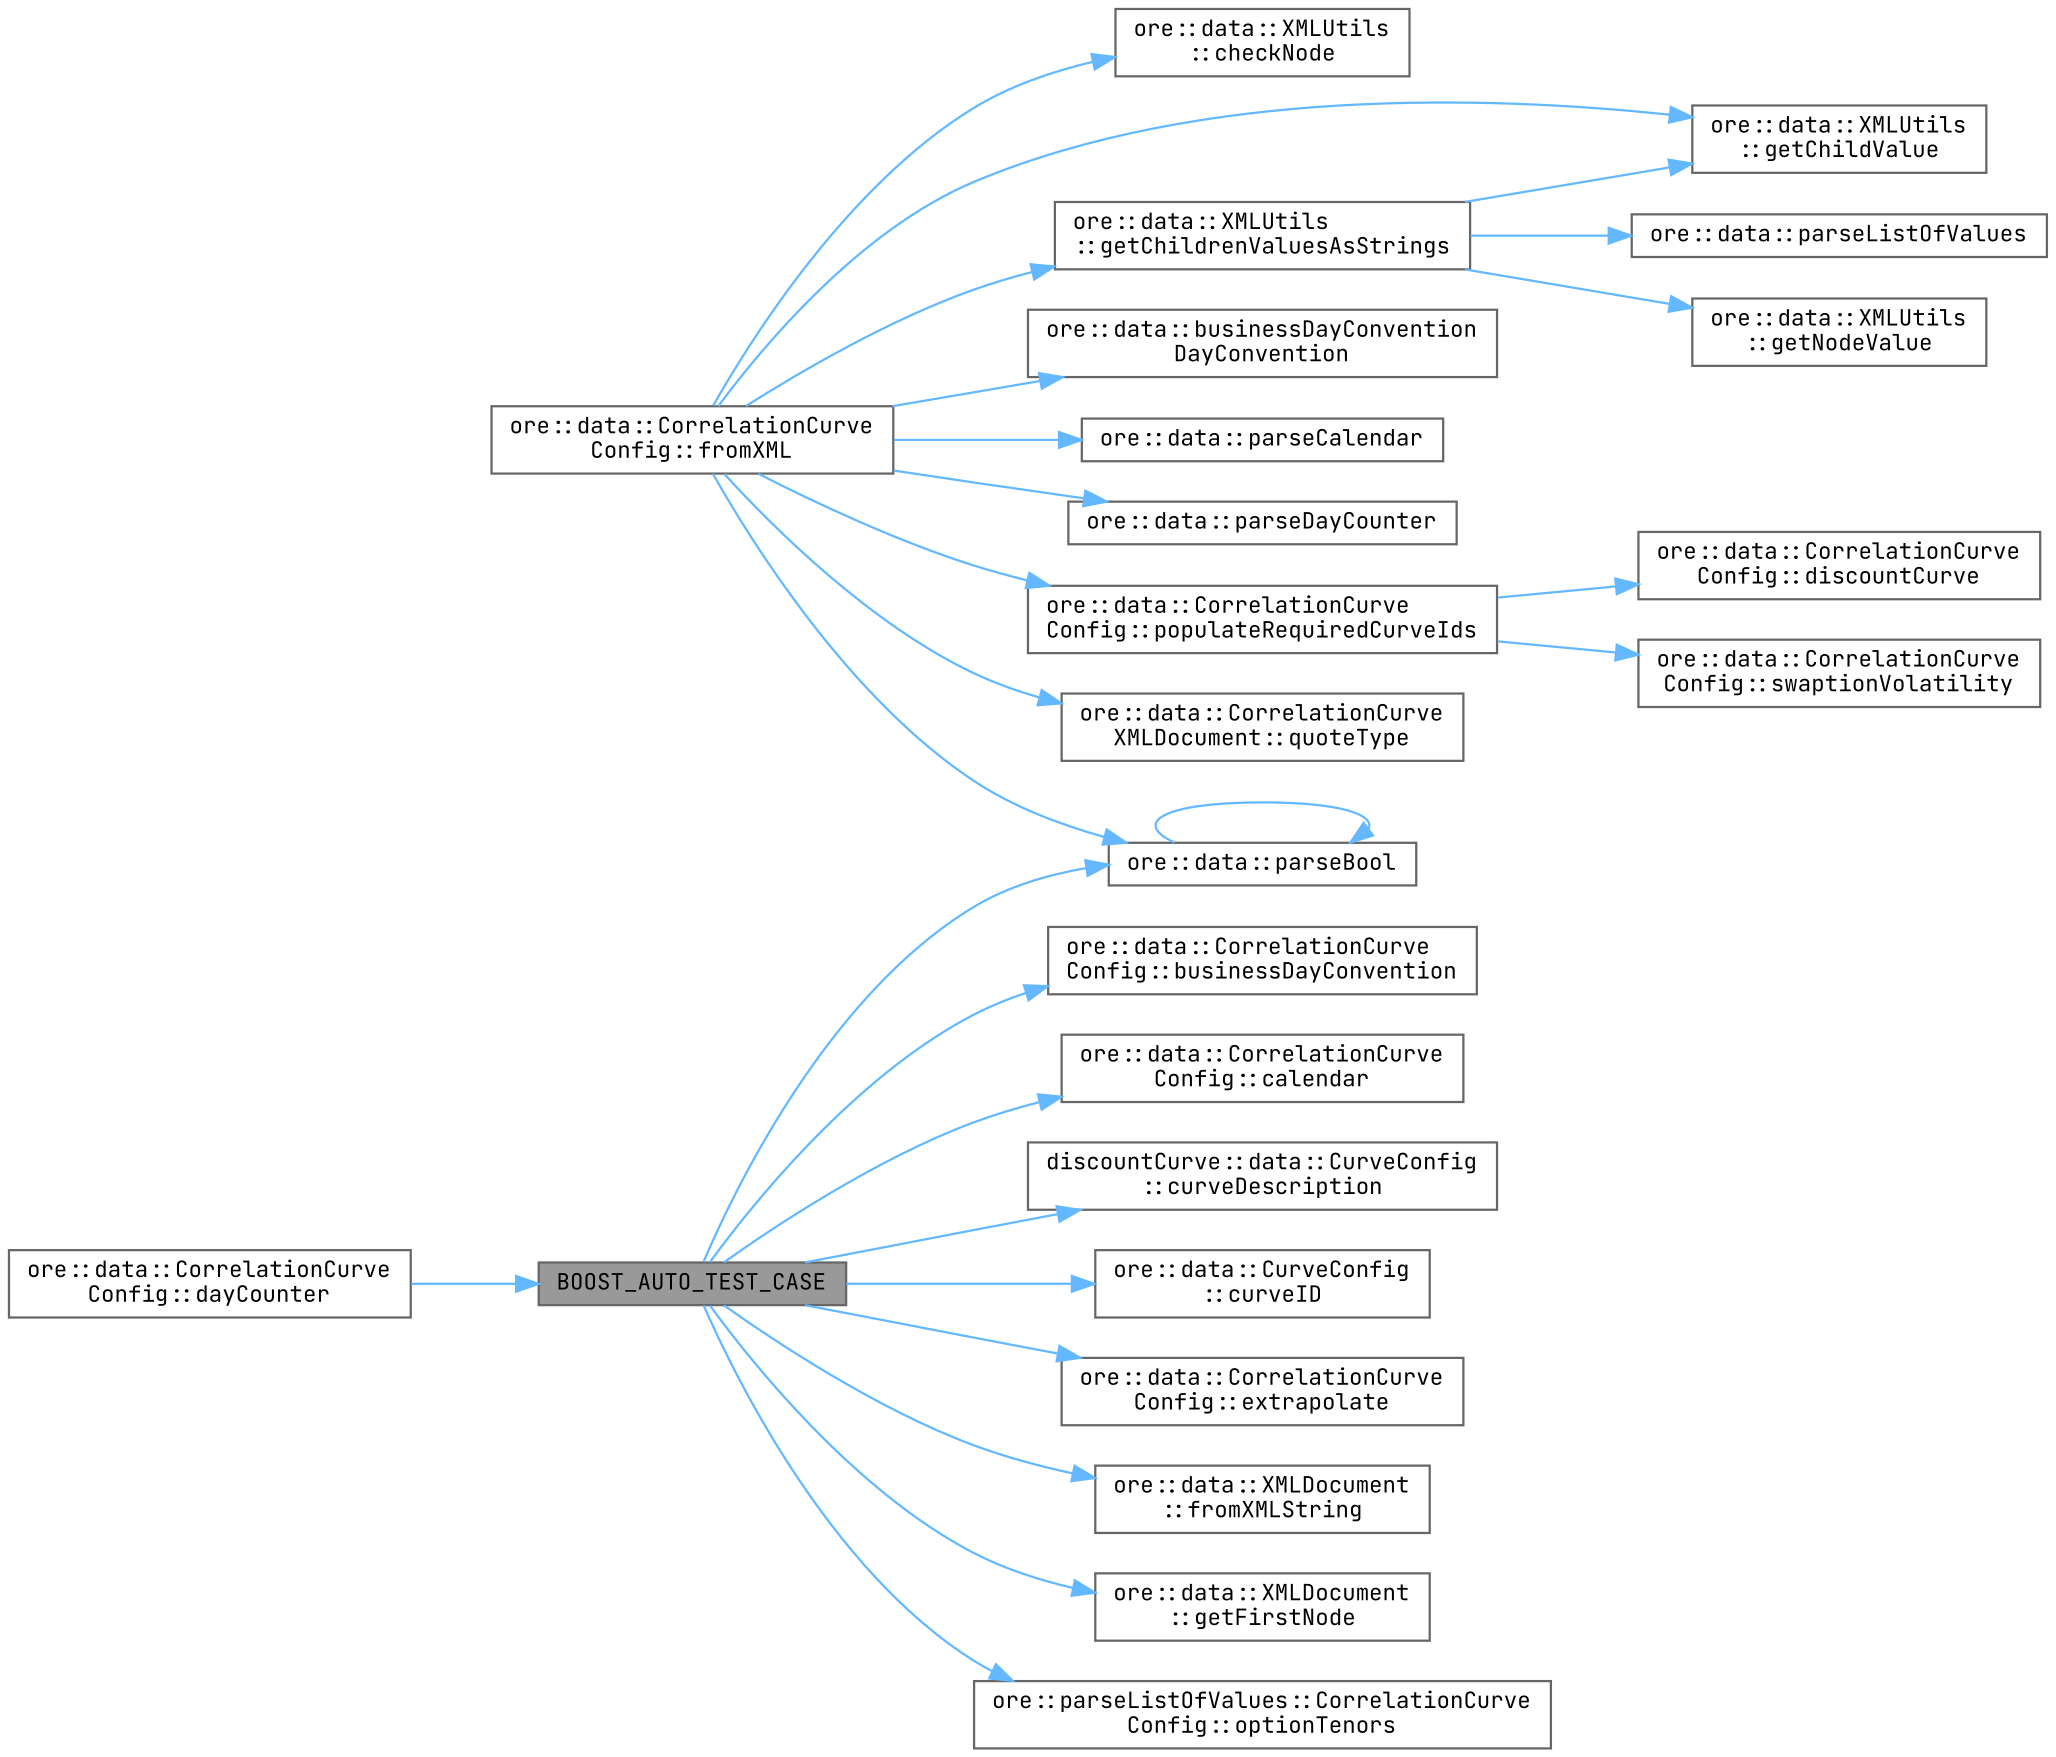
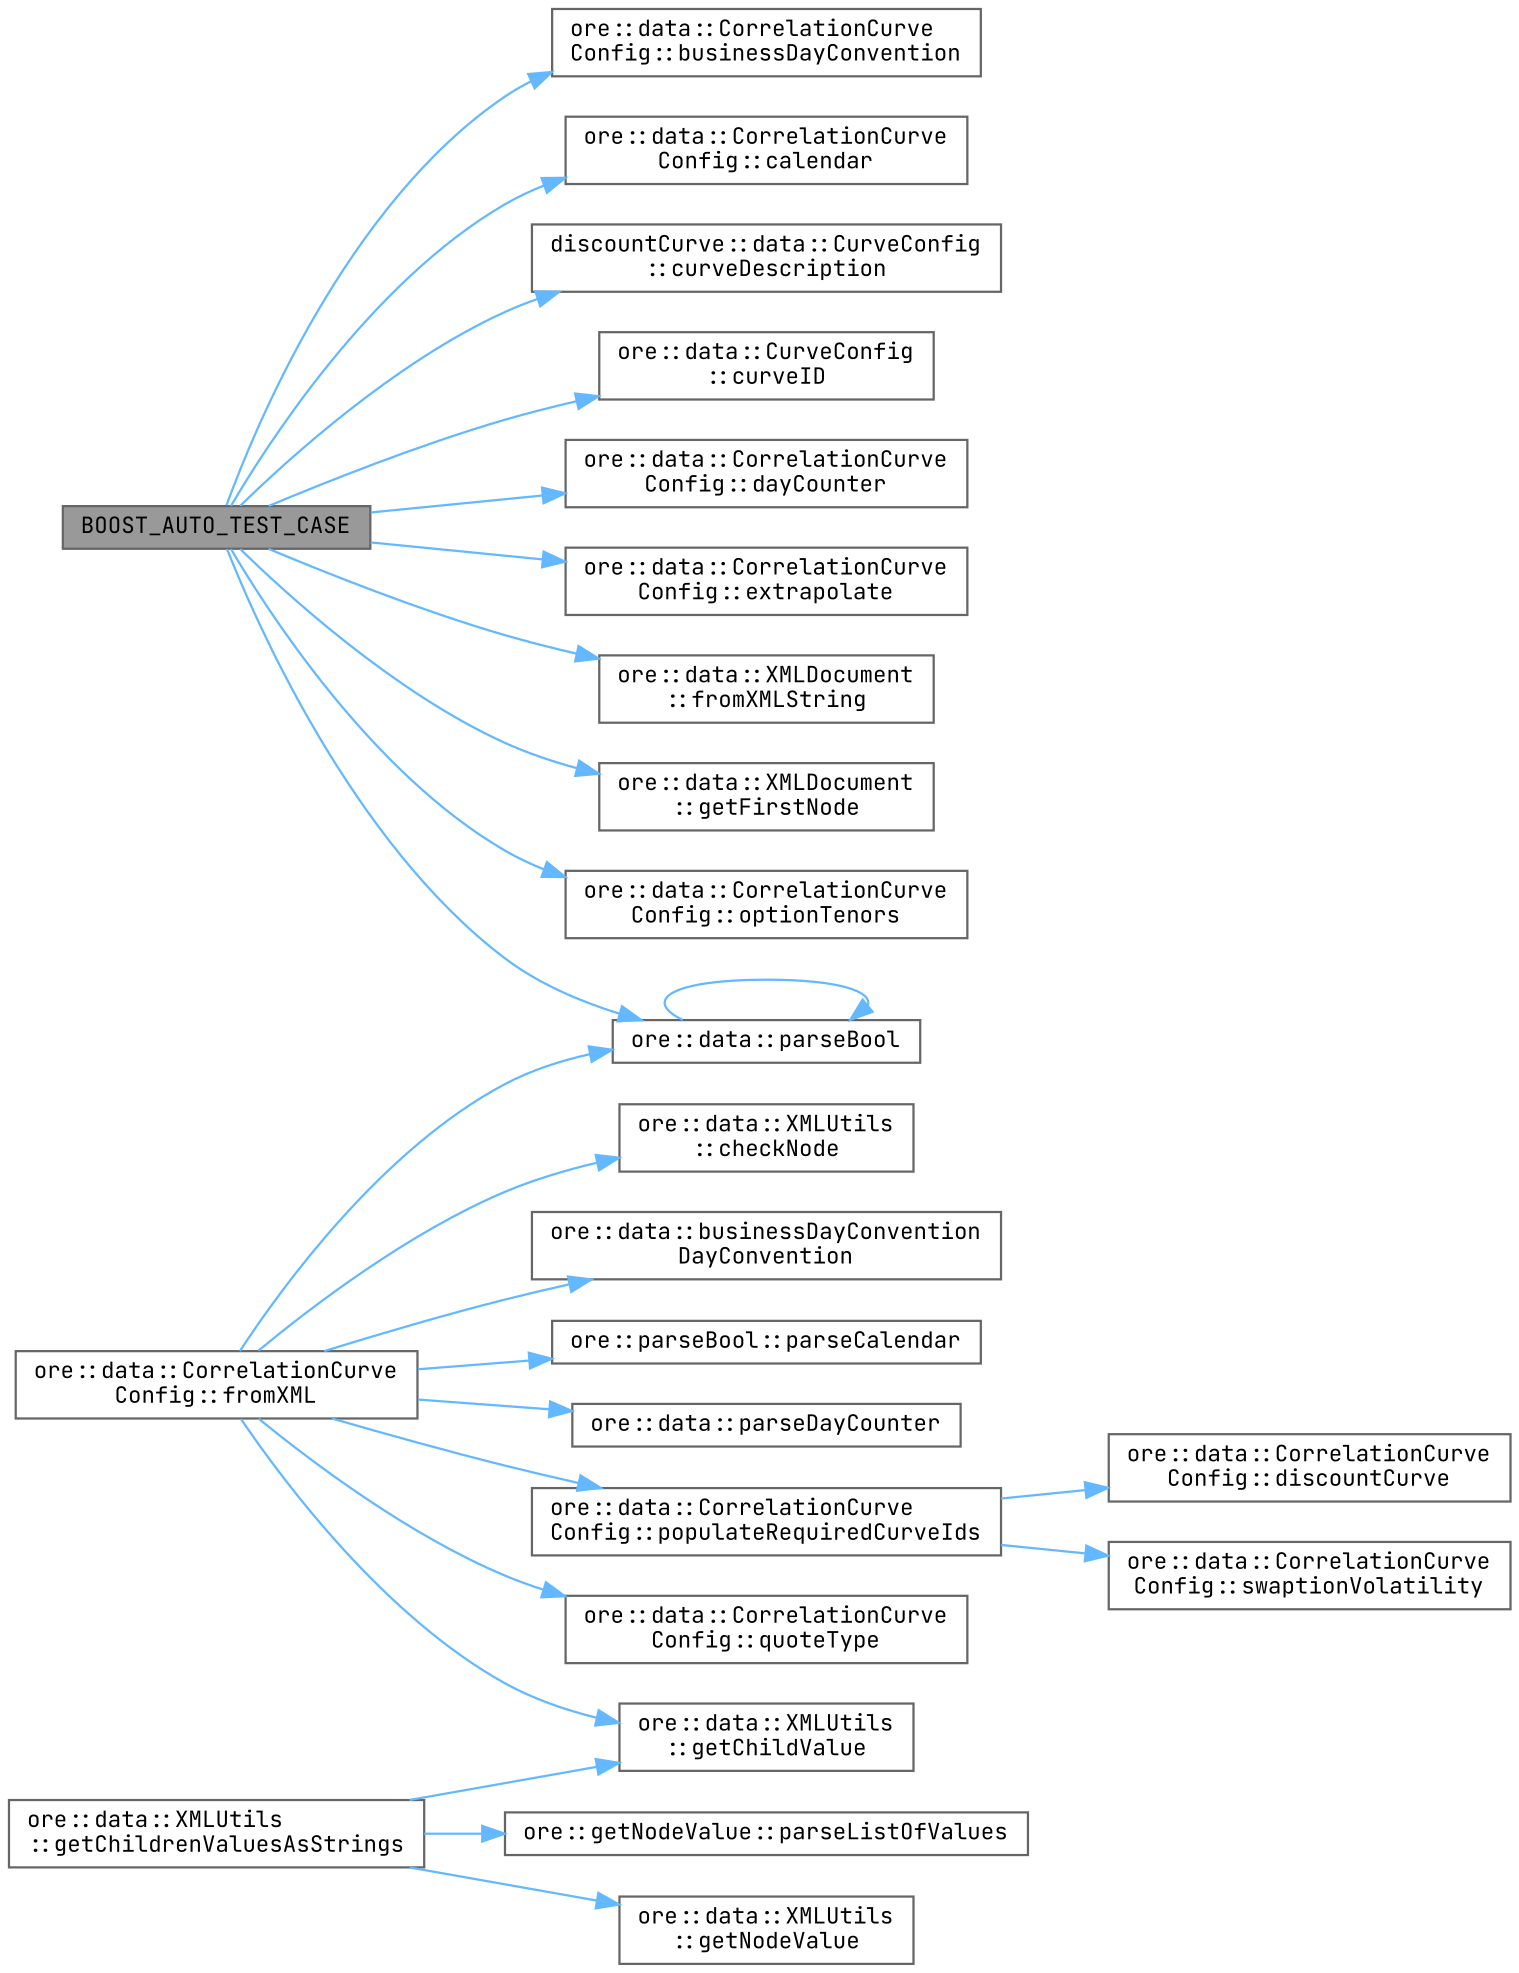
node "ore::data::parseListOfValues": label "ore::data::parseListOfValues" -> "ore::getNodeValue::parseListOfValues"
edge "ore::data::CorrelationCurve Config::fromXML" -> "ore::data::XMLUtils ::getChildrenValuesAsStrings": removed
node "ore::data::parseCalendar": label "ore::data::parseCalendar" -> "ore::parseBool::parseCalendar"
node "ore::data::CorrelationCurve XMLDocument::quoteType": label "ore::data::CorrelationCurve XMLDocument::quoteType" -> "ore::data::CorrelationCurve Config::quoteType"
edge "ore::data::CorrelationCurve Config::dayCounter" -> "BOOST_AUTO_TEST_CASE": reversed
node "ore::parseListOfValues::CorrelationCurve Config::optionTenors": label "ore::parseListOfValues::CorrelationCurve Config::optionTenors" -> "ore::data::CorrelationCurve Config::optionTenors"
